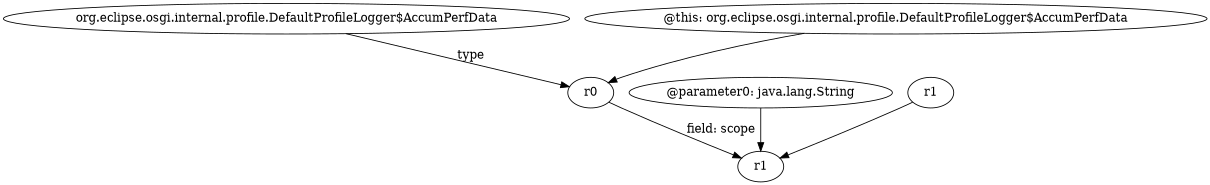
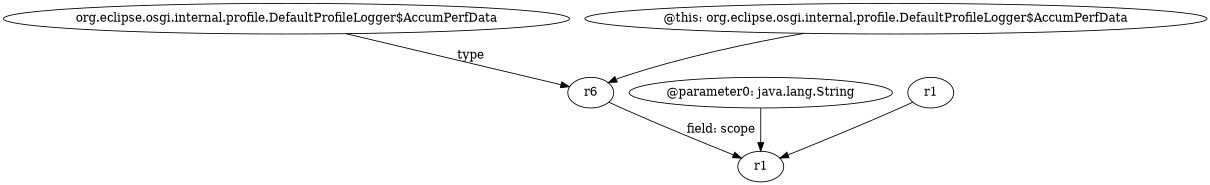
node "r0": label "r0" -> "r6"
